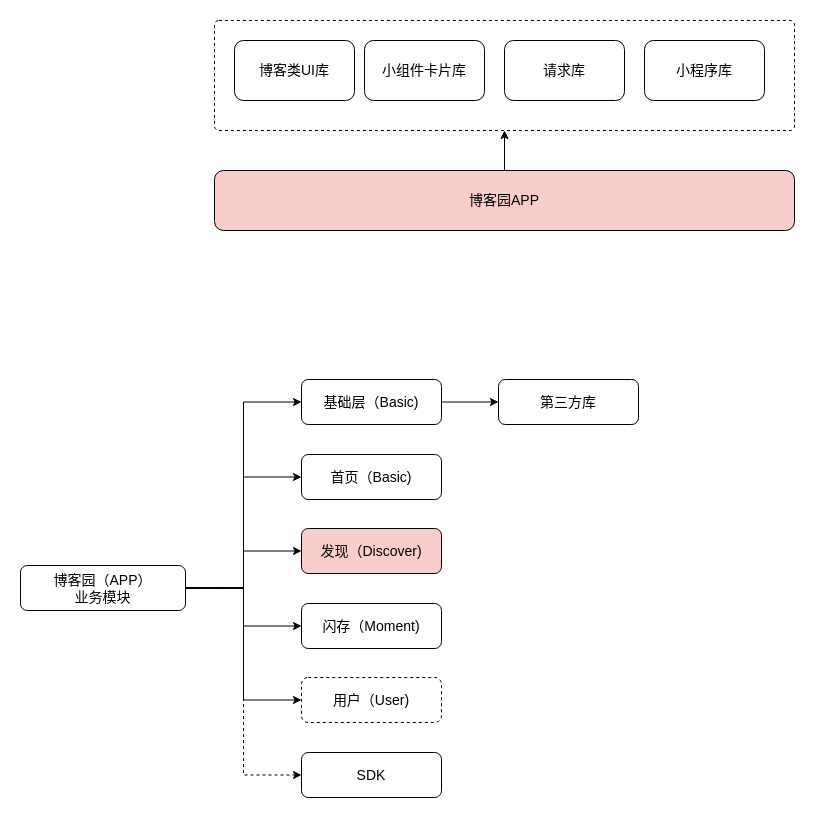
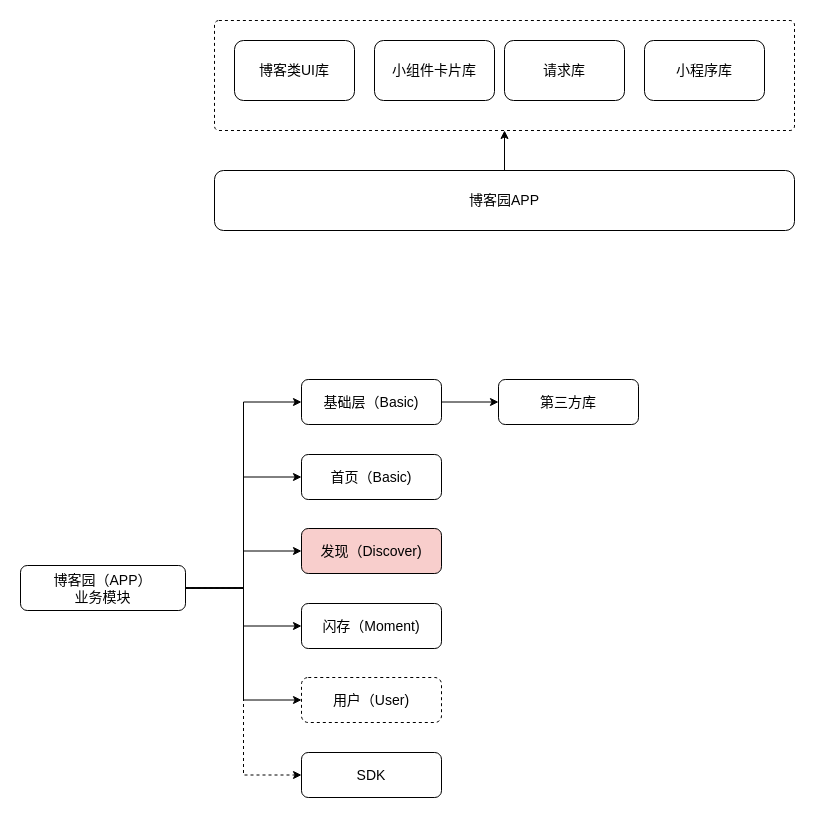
node "小组件卡片库": moved (425, 71) -> (435, 71)
node "博客园APP": fillcolor #f8cecc -> #ffffff
